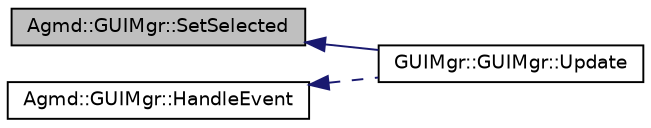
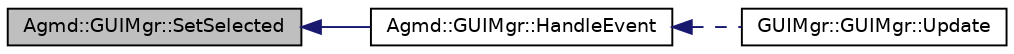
edge "GUIMgr::GUIMgr::Update" -> "Agmd::GUIMgr::SetSelected": now "Agmd::GUIMgr::HandleEvent" -> "Agmd::GUIMgr::SetSelected"
